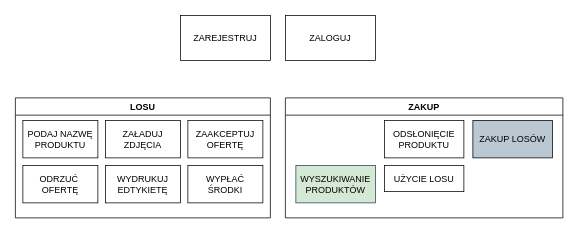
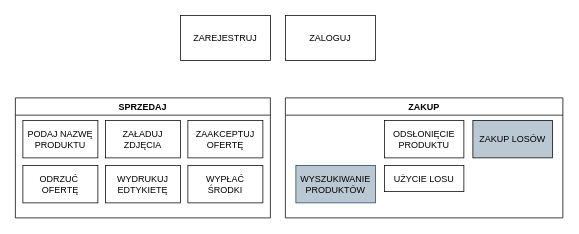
node "LOSU": label "LOSU" -> "SPRZEDAJ"
node "WYSZUKIWANIE PRODUKTÓW": fillcolor #d5e8d4 -> #bac8d3
